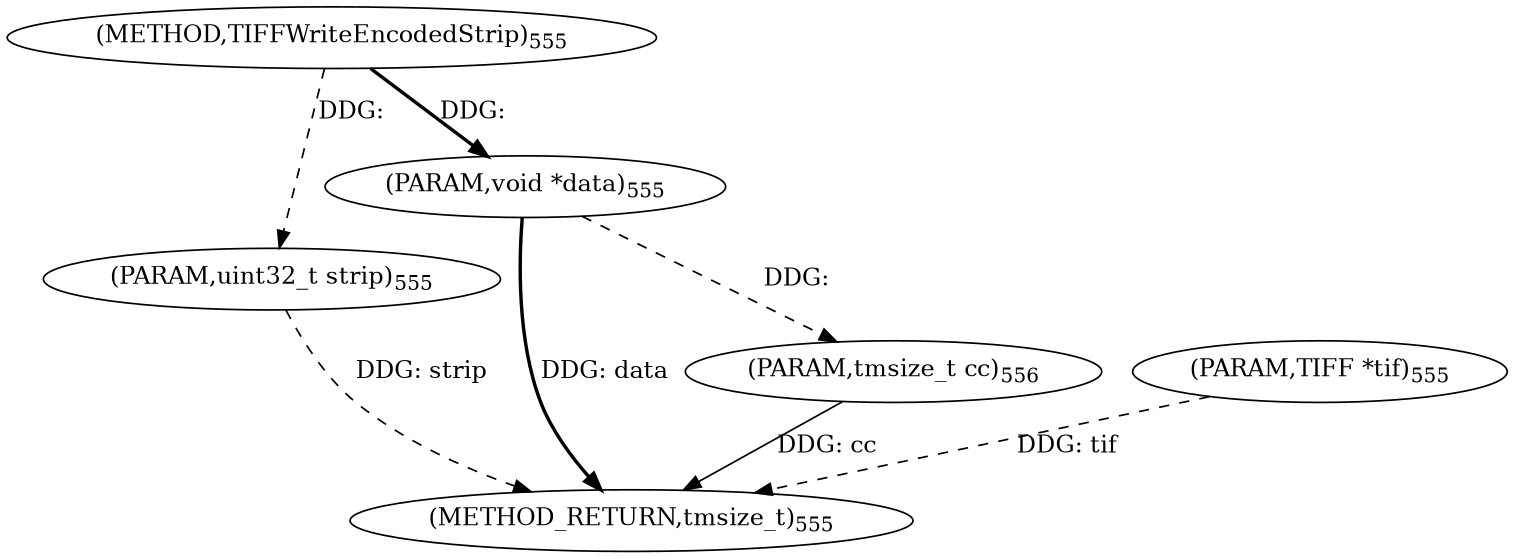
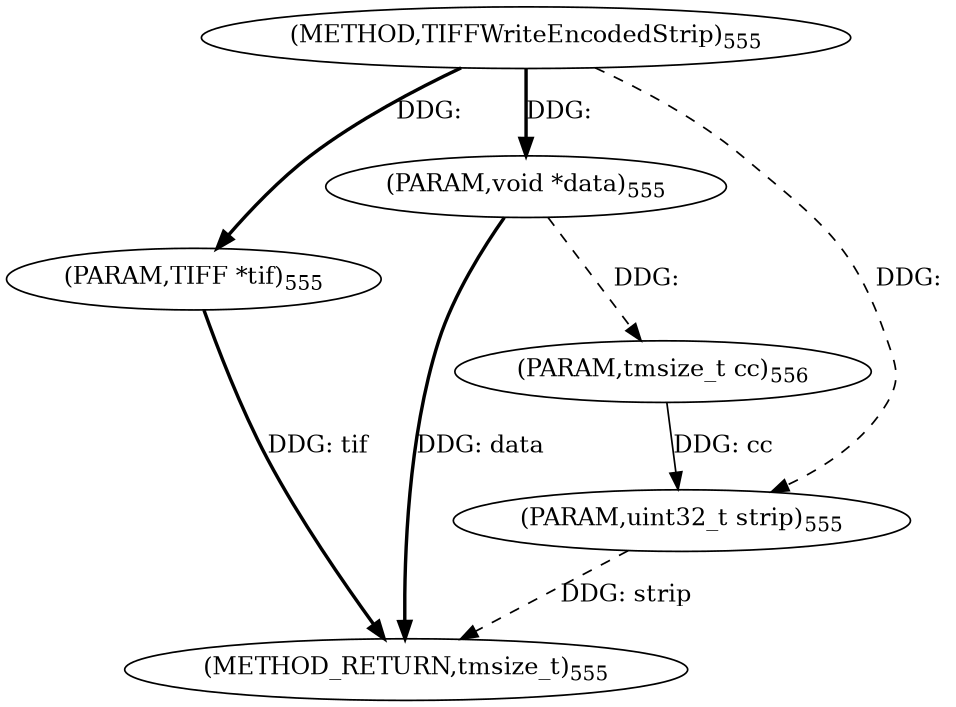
edge "(METHOD,TIFFWriteEncodedStrip)" -> "(PARAM,TIFF *tif)": added, label "DDG:"
edge "(PARAM,tmsize_t cc)" -> "(METHOD_RETURN,tmsize_t)": now "(PARAM,tmsize_t cc)" -> "(PARAM,uint32_t strip)"
edge "(PARAM,TIFF *tif)" -> "(METHOD_RETURN,tmsize_t)": style dashed -> bold
